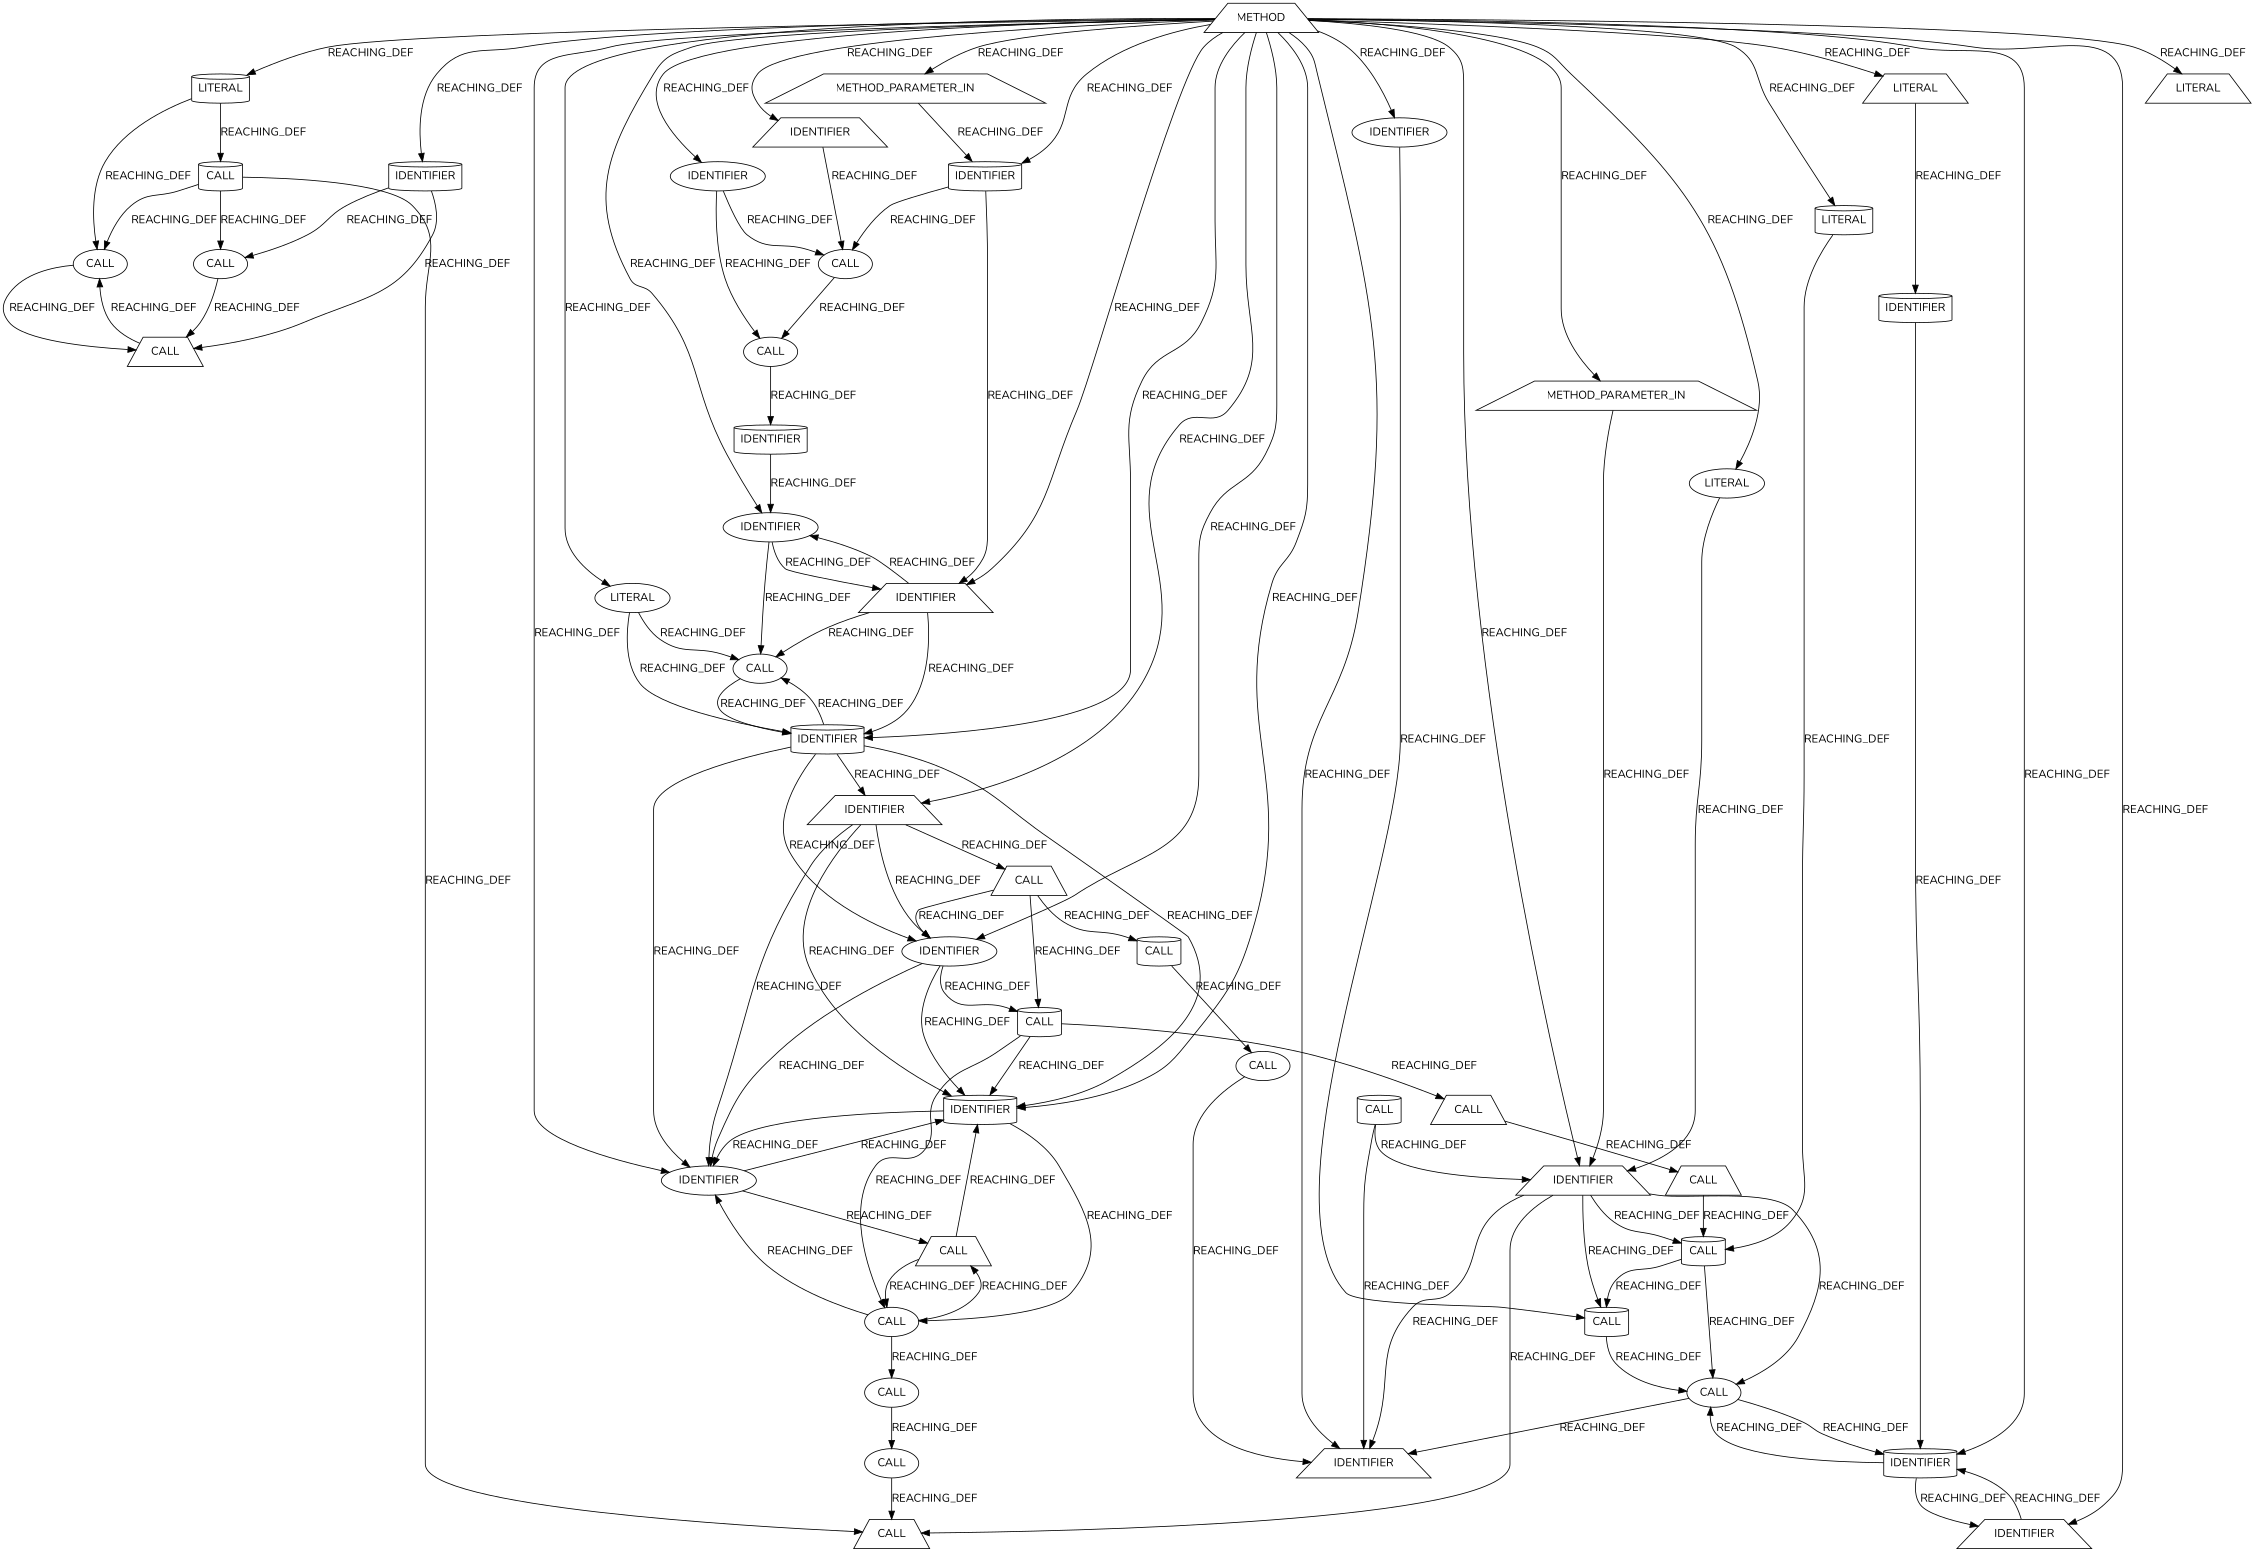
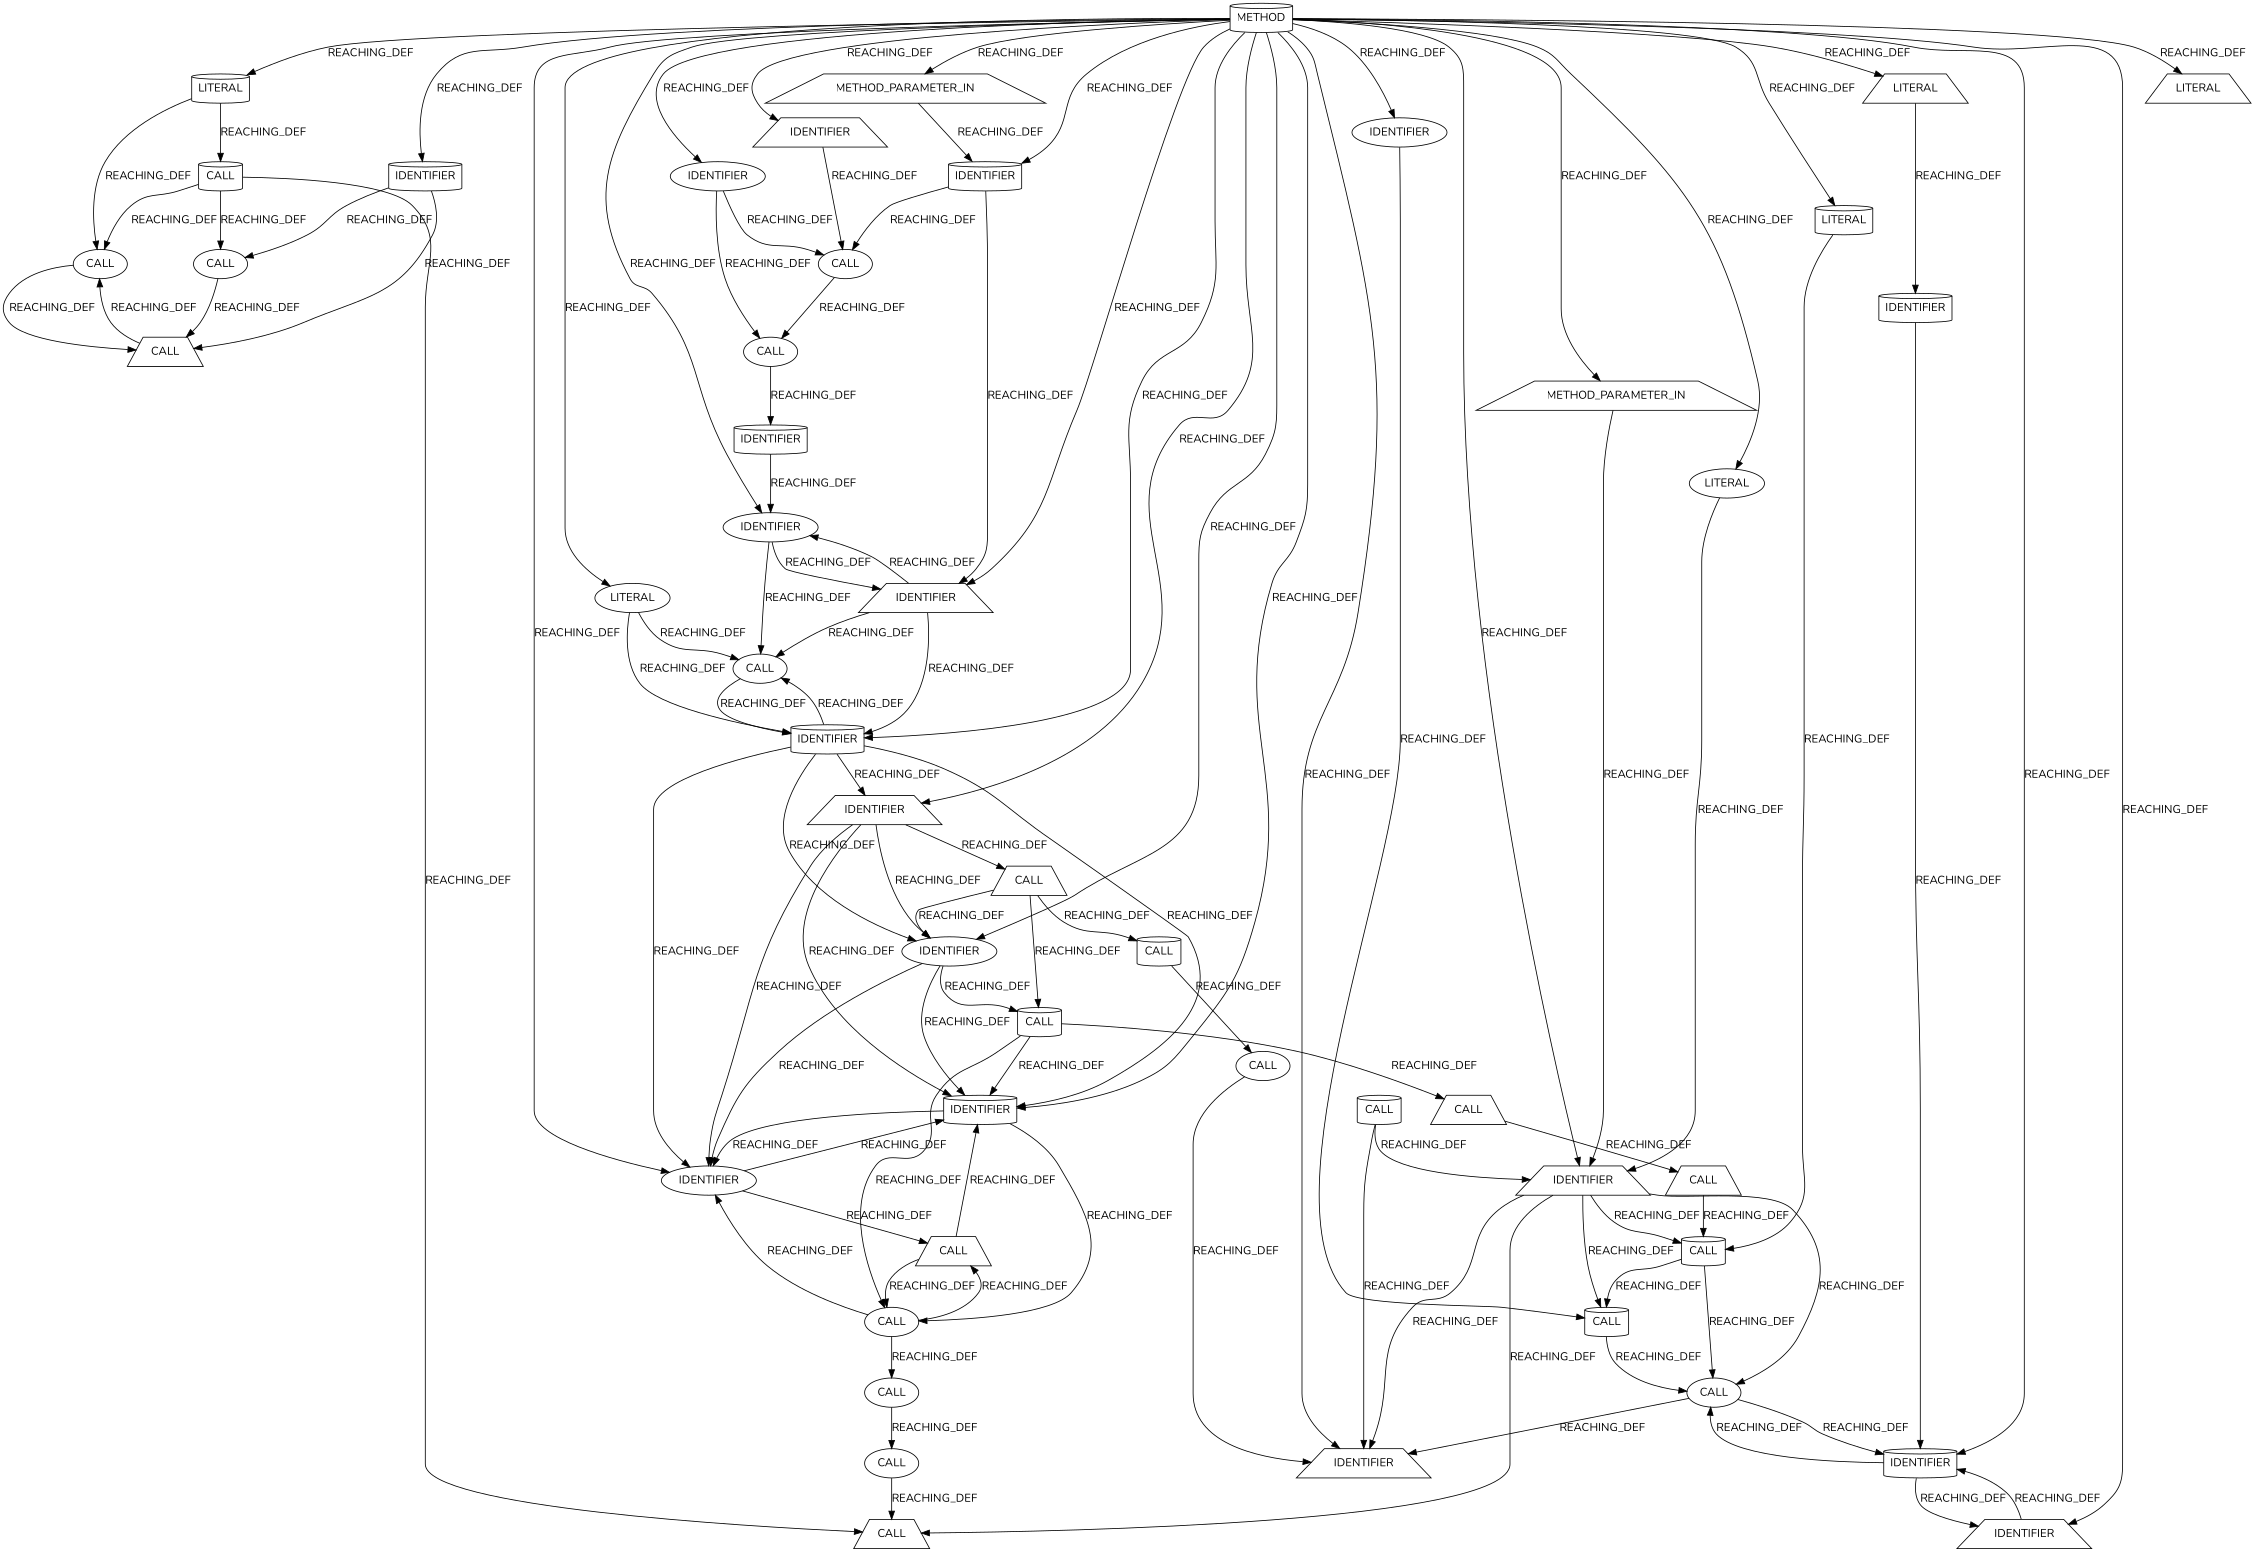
node "METHOD": shape trapezium -> cylinder
